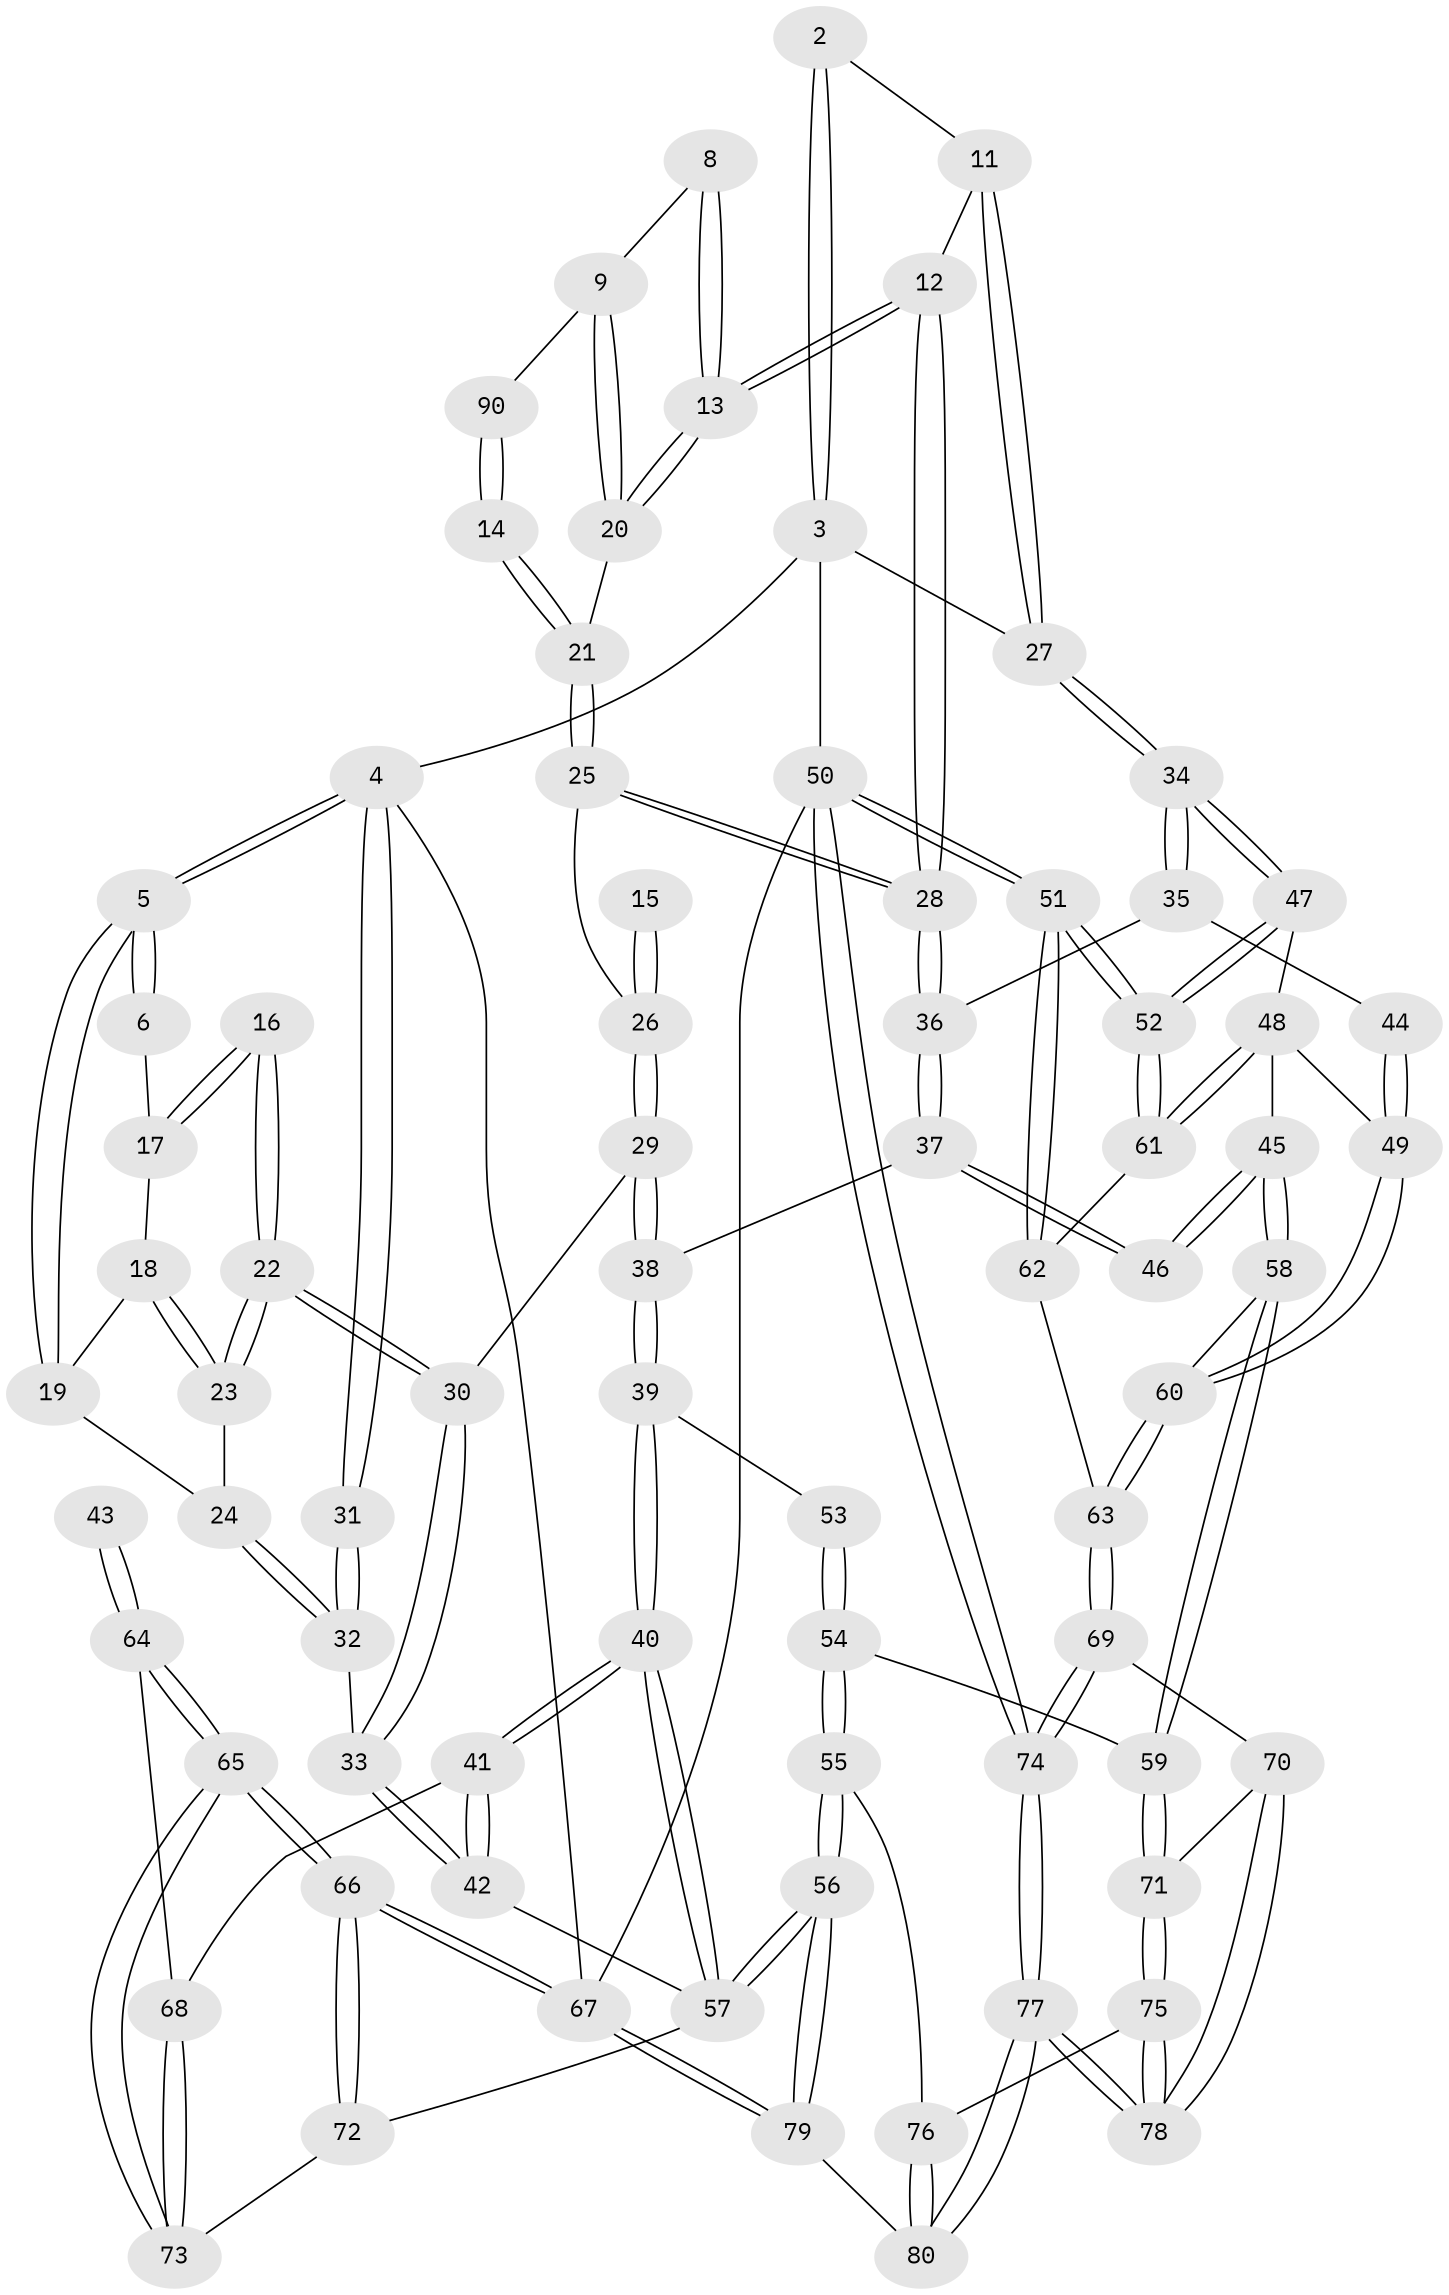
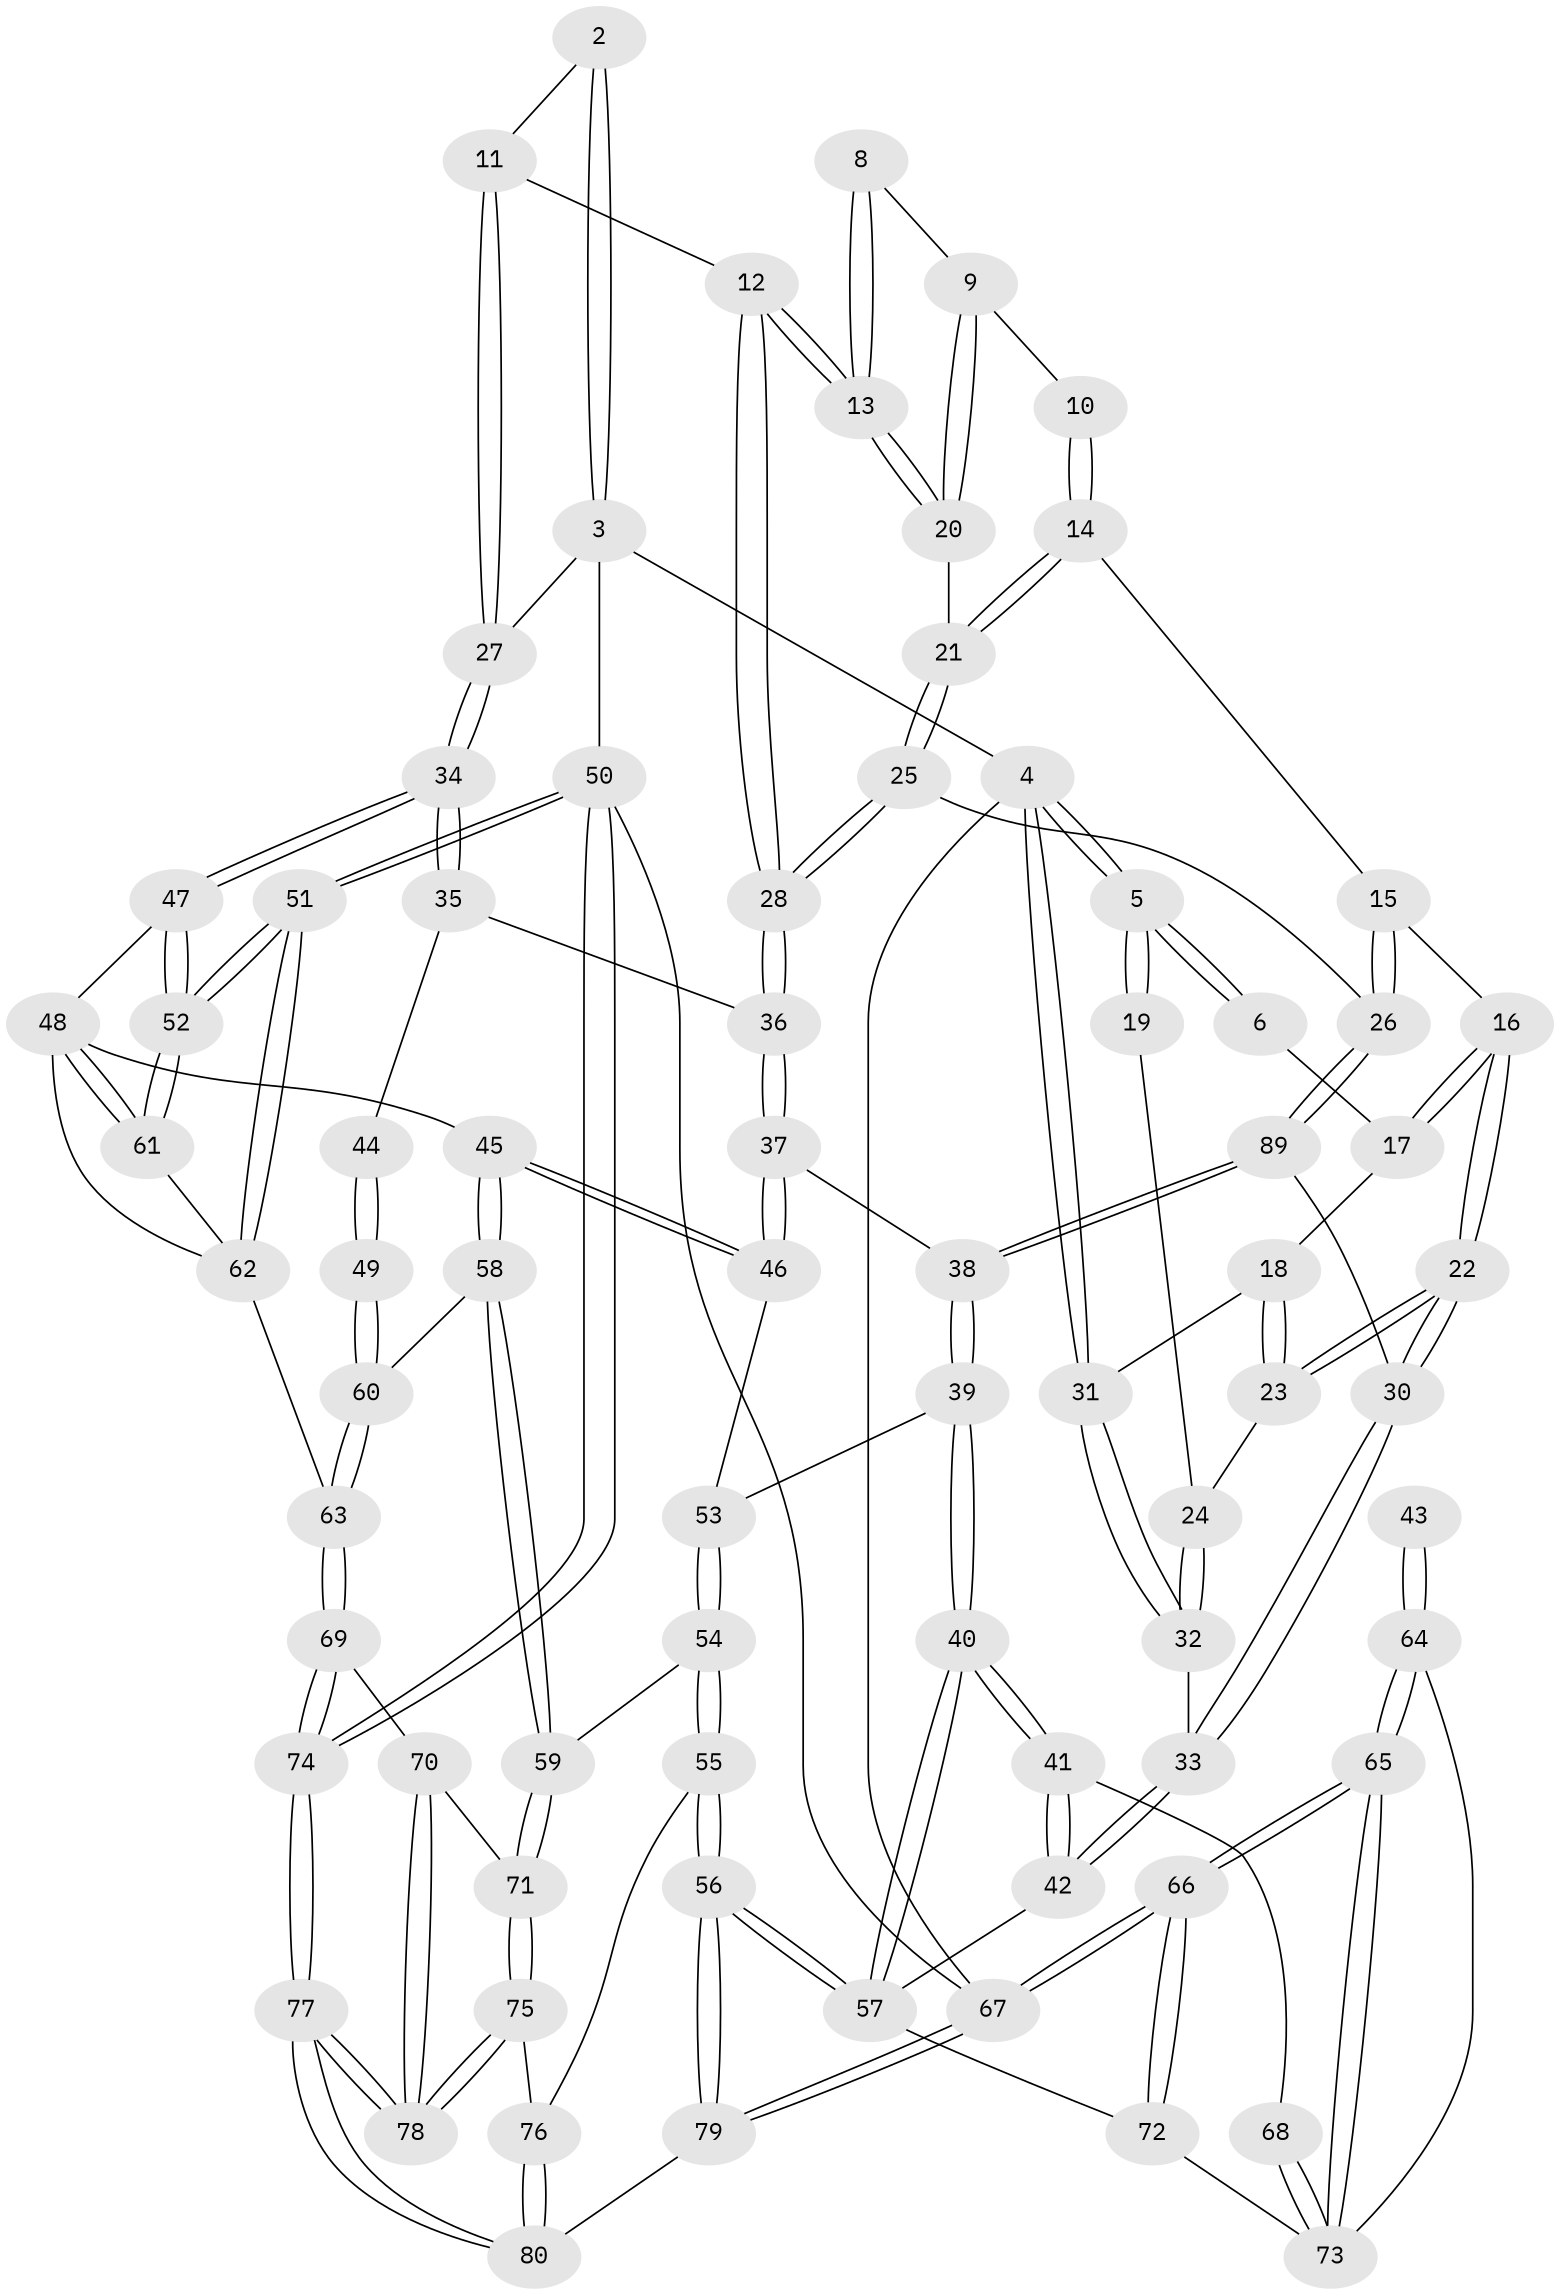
node "90": label "90" -> "10"
edge "14" -- "15": added
edge "15" -- "16": added
edge "48" -- "49": now "48" -- "62"
node "29": label "29" -> "89"
edge "18" -- "19": now "18" -- "31"
edge "46" -- "53": added
edge "64" -- "68": now "64" -- "73"
